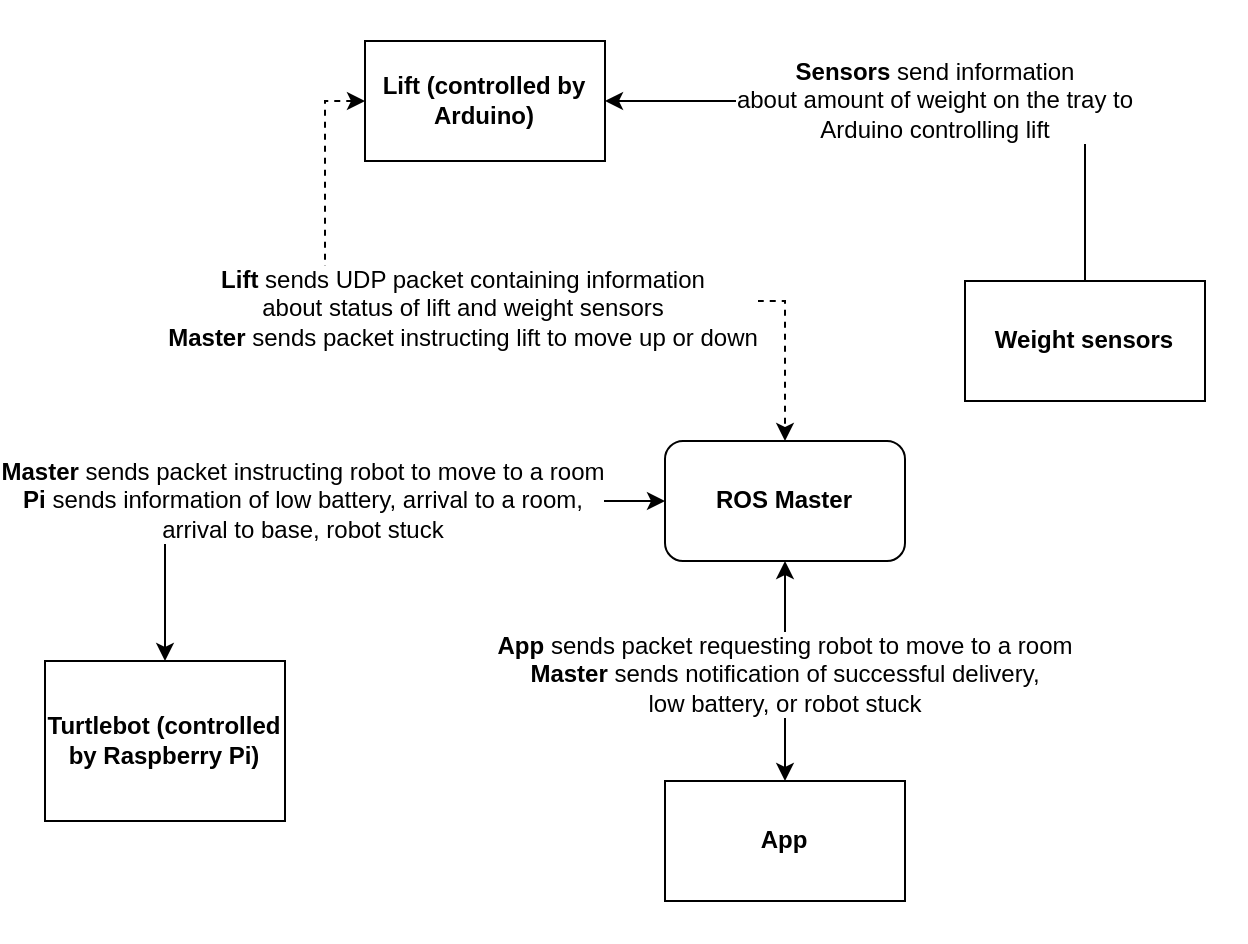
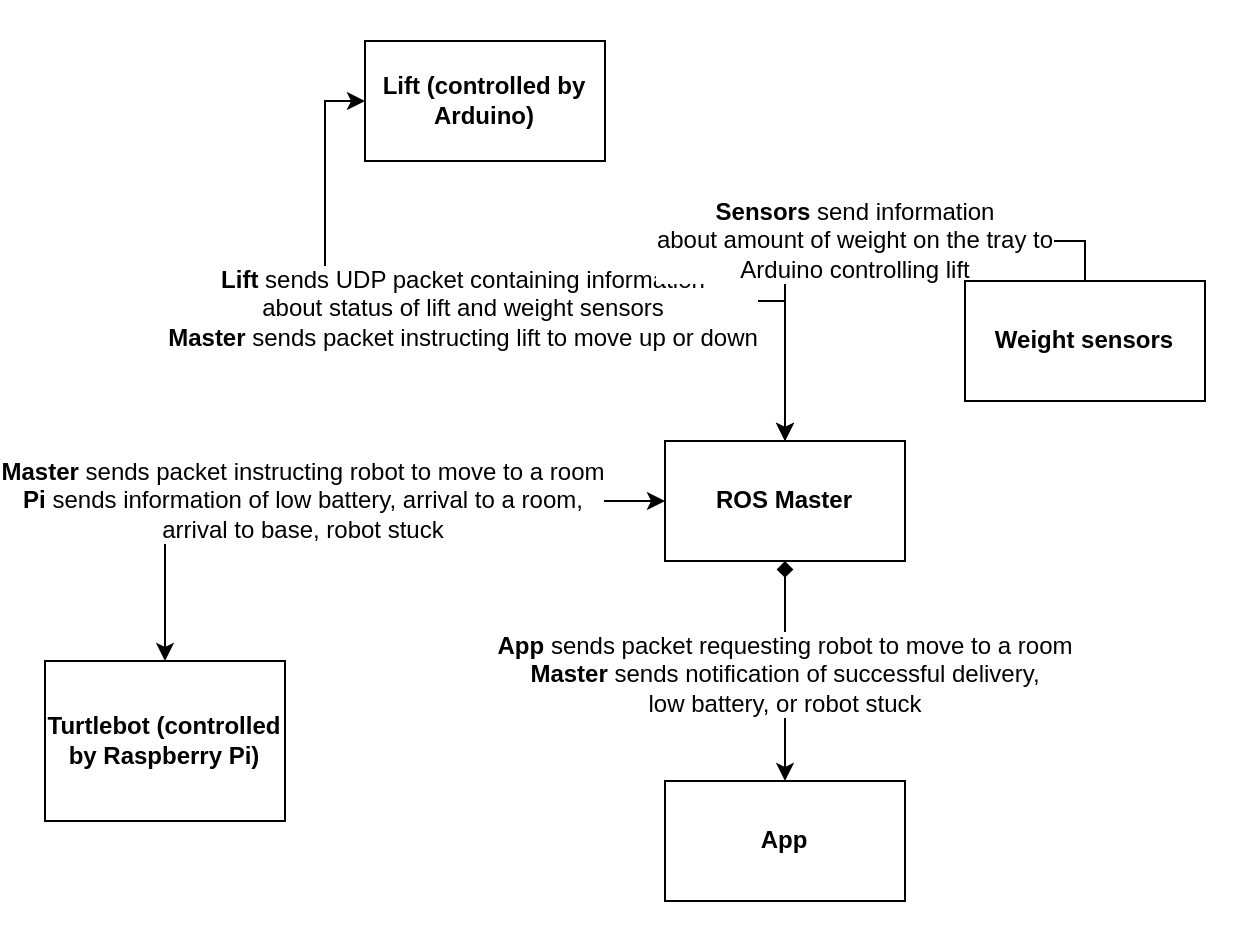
edge "Weight sensors" -> "Lift (controlled by Arduino)": now "Weight sensors" -> "ROS Master"
edge "Lift (controlled by Arduino)" -- "ROS Master": style dashed -> solid
node "ROS Master": shape rounded rectangle -> rectangle
edge "ROS Master" -- "App": arrowhead classic -> diamond
